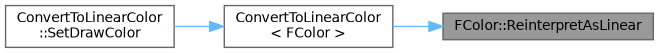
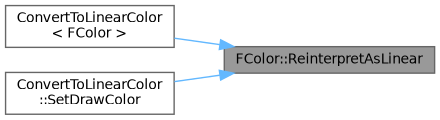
edge "ConvertToLinearColor ::SetDrawColor" -> "ConvertToLinearColor < FColor >": now "ConvertToLinearColor ::SetDrawColor" -> "FColor::ReinterpretAsLinear"
